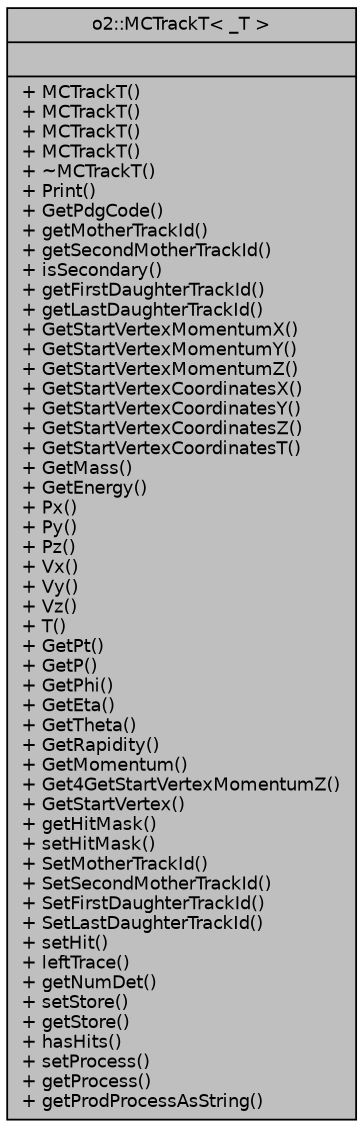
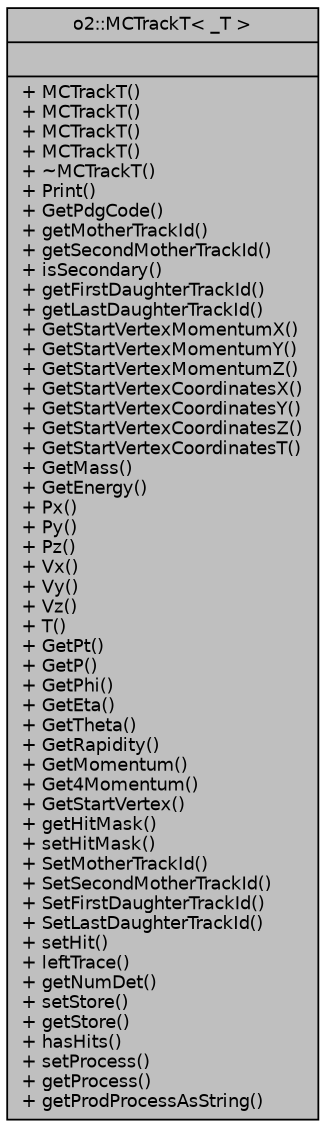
node "o2::MCTrackT< _T >": text "+ Get4GetStartVertexMomentumZ()" -> "+ Get4Momentum()"
